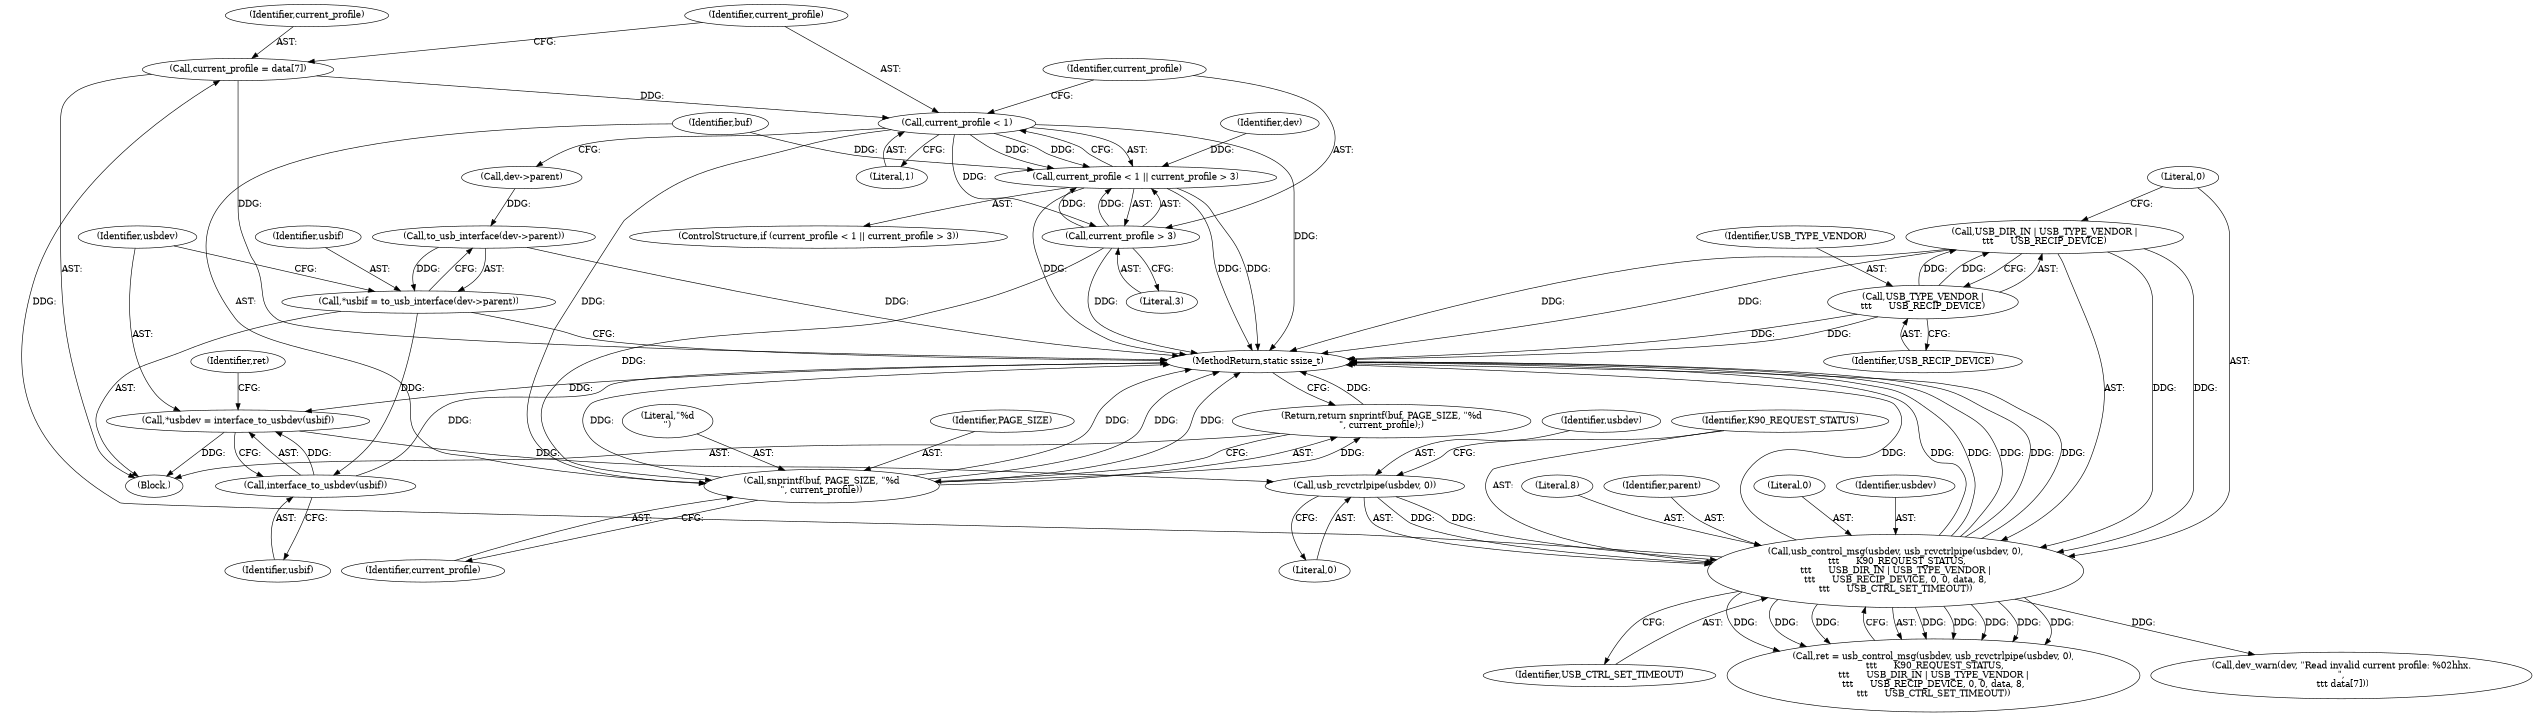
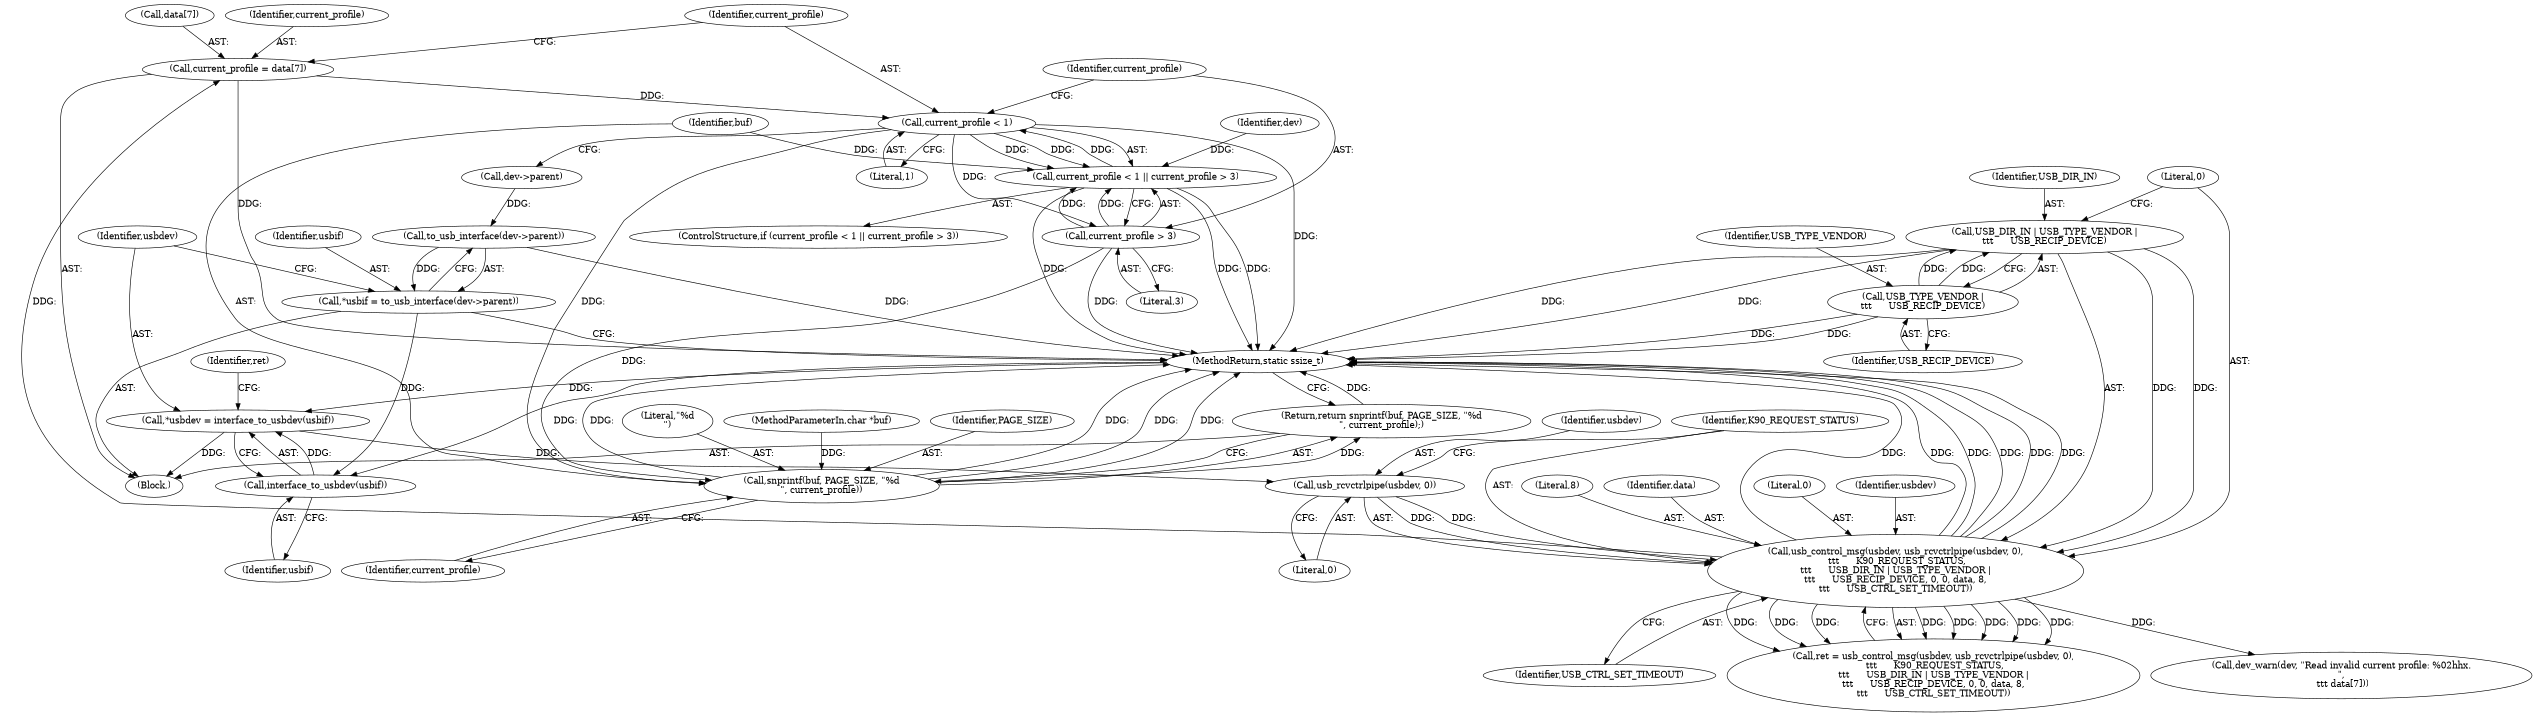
node "(Call,data[7])": added
edge "(Call,current_profile < 1 || current_profile > 3)" -> "(Call,current_profile < 1)": label "CFG: " -> "DDG: "
node "(Identifier,USB_DIR_IN)": added
edge "(Call,current_profile < 1 || current_profile > 3)" -> "(Call,current_profile > 3)": label "AST: " -> "CFG: "
edge "(Call,interface_to_usbdev(usbif))" -> "(MethodReturn,static ssize_t)": reversed
node "(MethodParameterIn,char *buf)": added
node "(Identifier,parent)": label "(Identifier,parent)" -> "(Identifier,data)"
